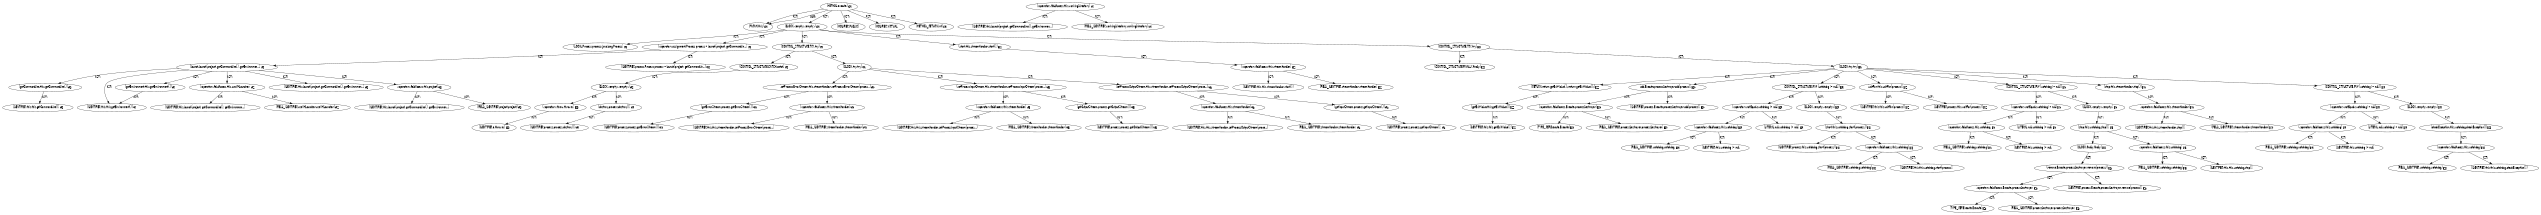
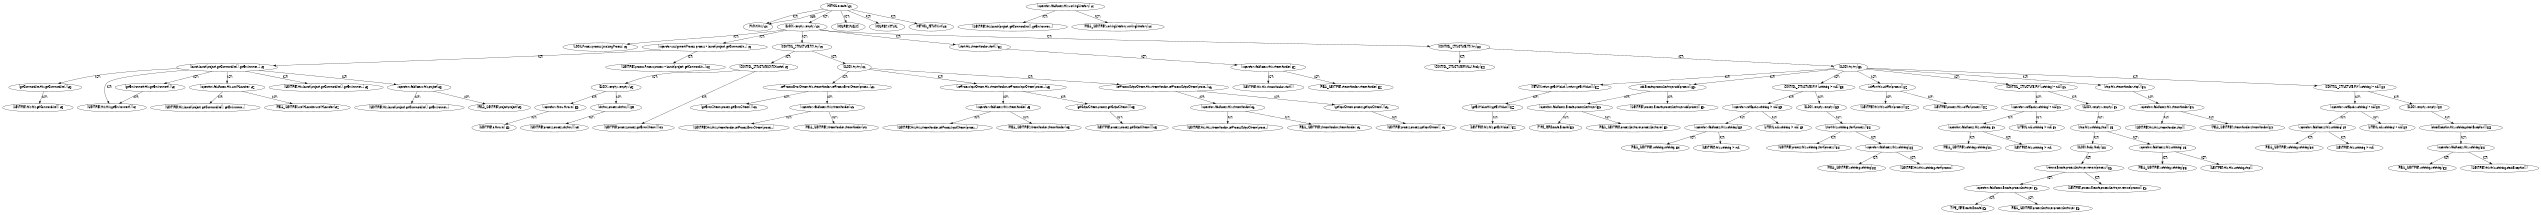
node "(destroy,process.destroy())": text "499" -> "599"
edge "(getErrorStream,process.getErrorStream())" -> "(IDENTIFIER,process,process.getErrorStream())": now "(CONTROL_STRUCTURE,CATCH,catch)" -> "(IDENTIFIER,process,process.getErrorStream())"
